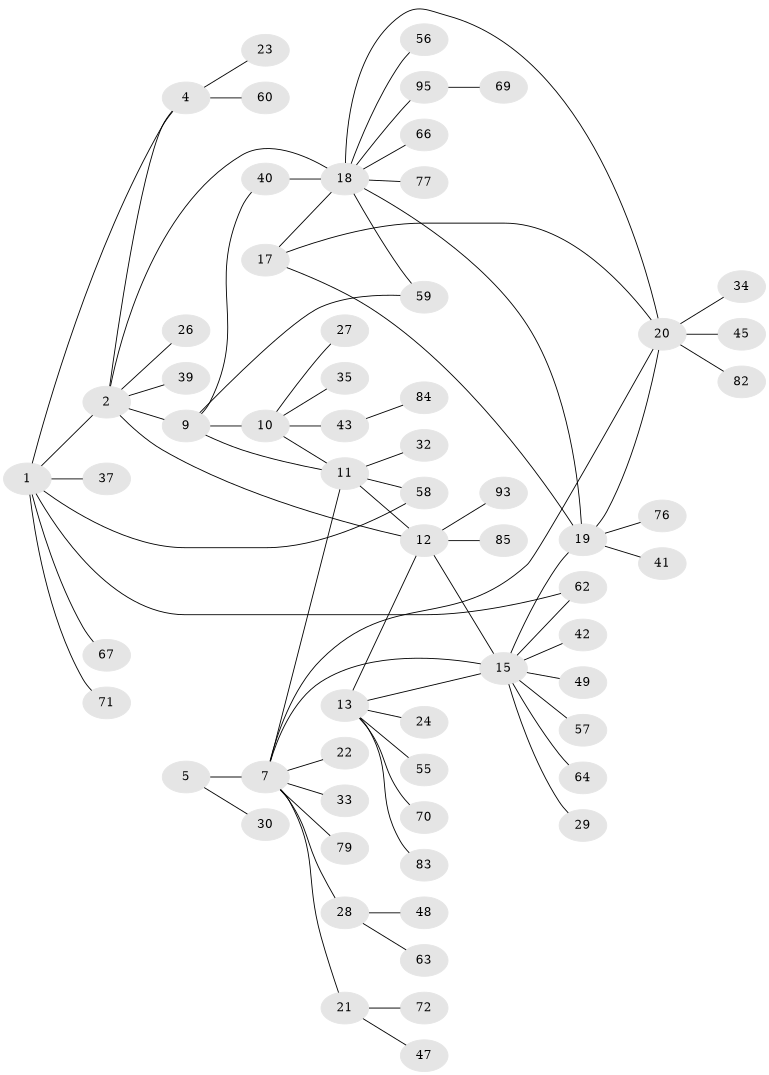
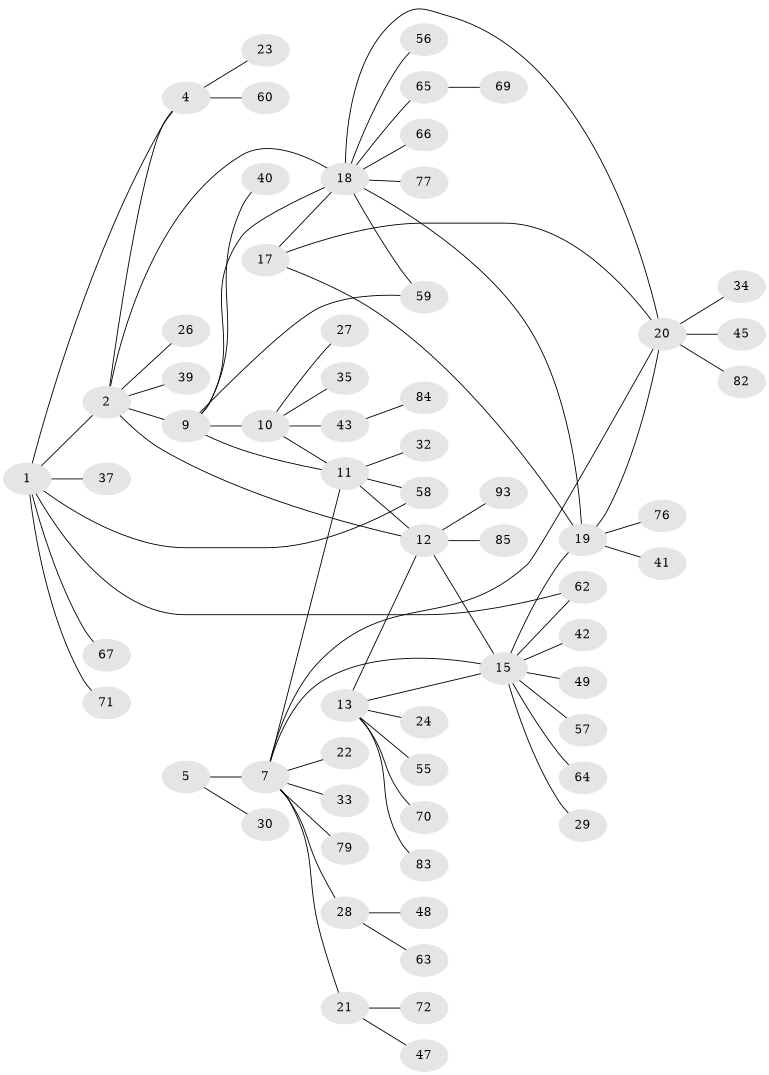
node "95": label "95" -> "65"
edge "40" -- "18": now "9" -- "18"
